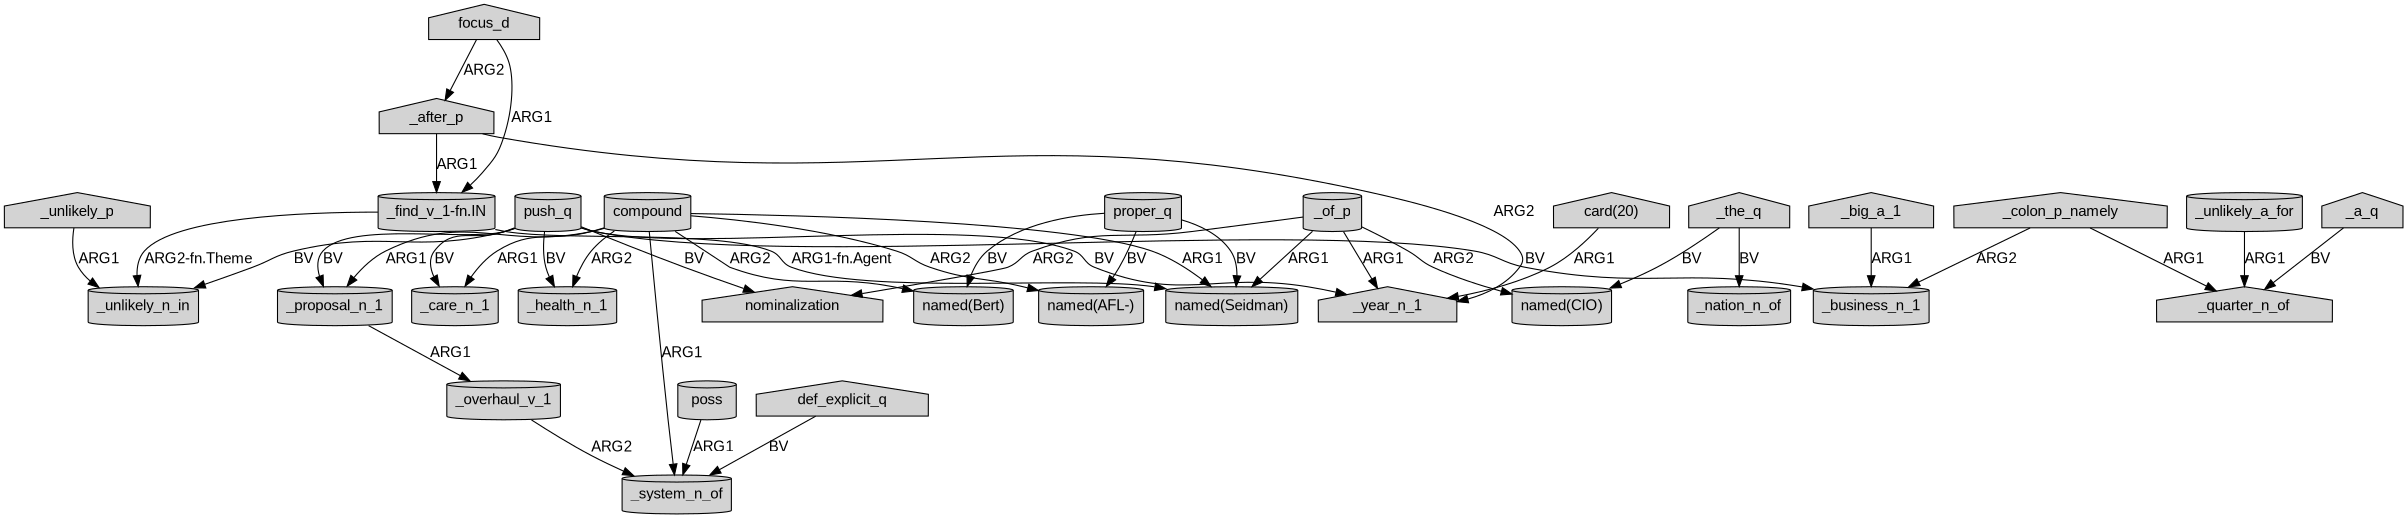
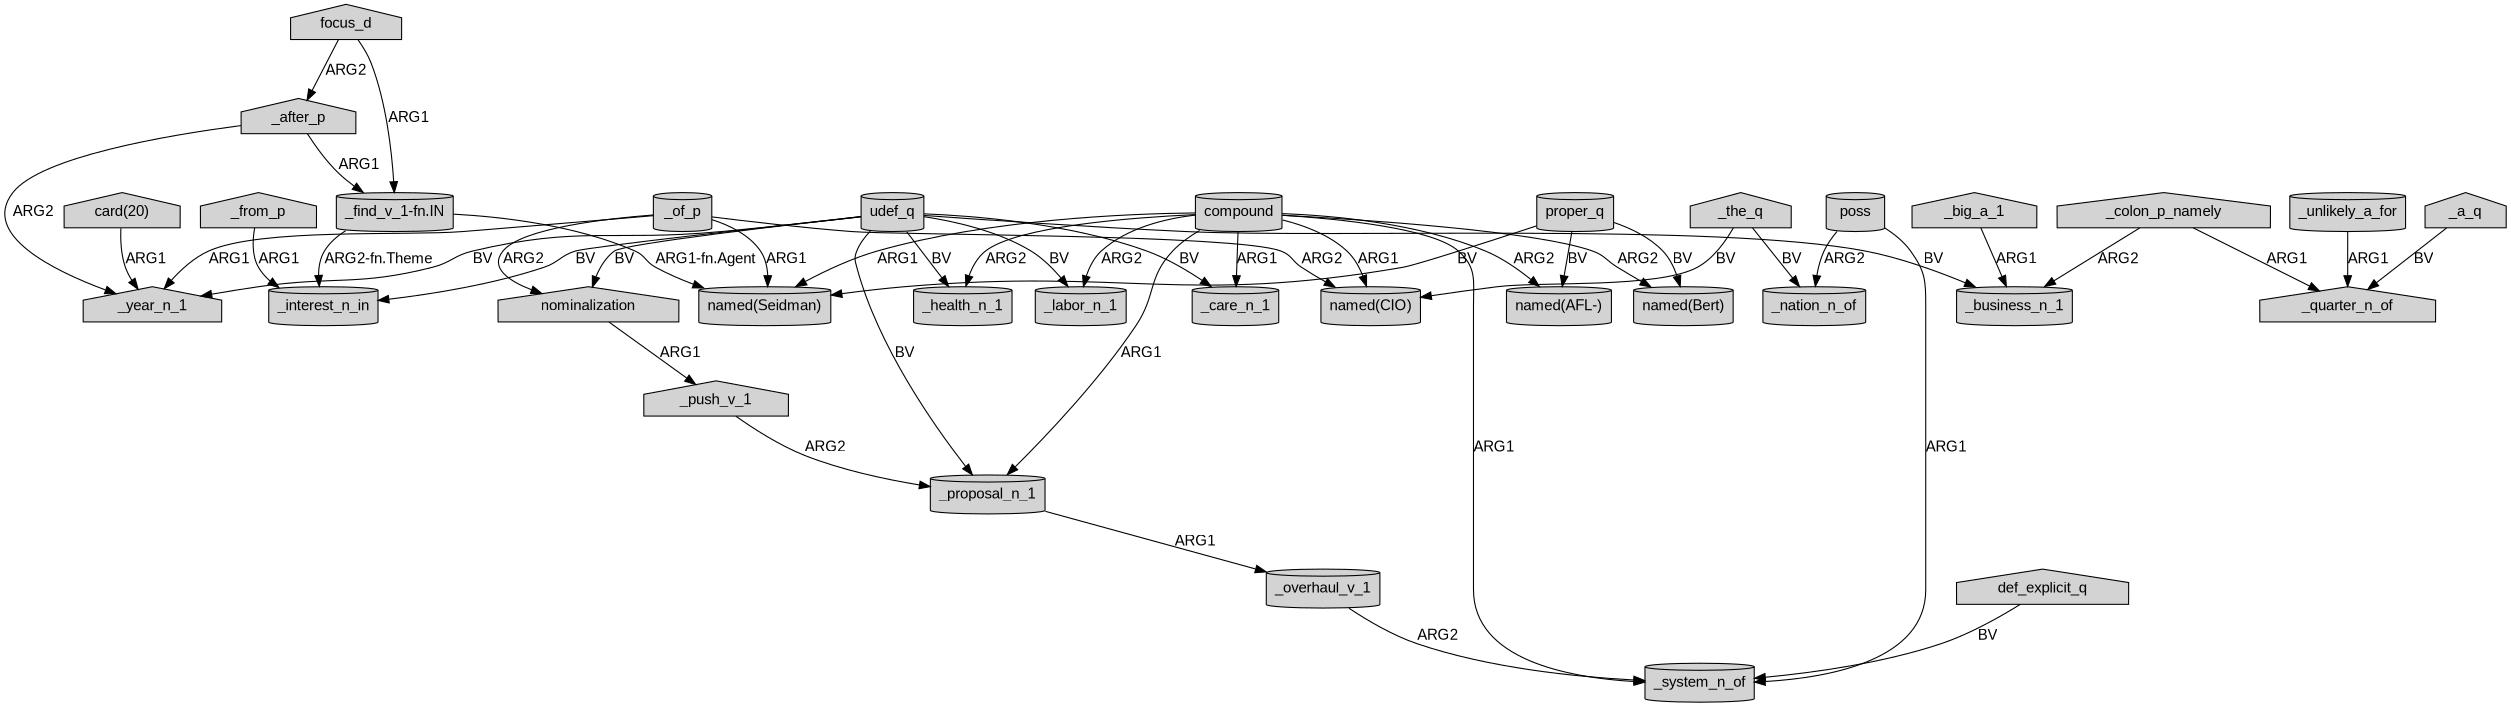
node "_unlikely_p": label "_unlikely_p" -> "_from_p"
node "push_q": label "push_q" -> "udef_q"
edge "compound" -> "named(CIO)": added, label "ARG1"
edge "poss" -> "_nation_n_of": added, label "ARG2"
node "_unlikely_n_in": label "_unlikely_n_in" -> "_interest_n_in"
node "_labor_n_1": added
node "_push_v_1": added
